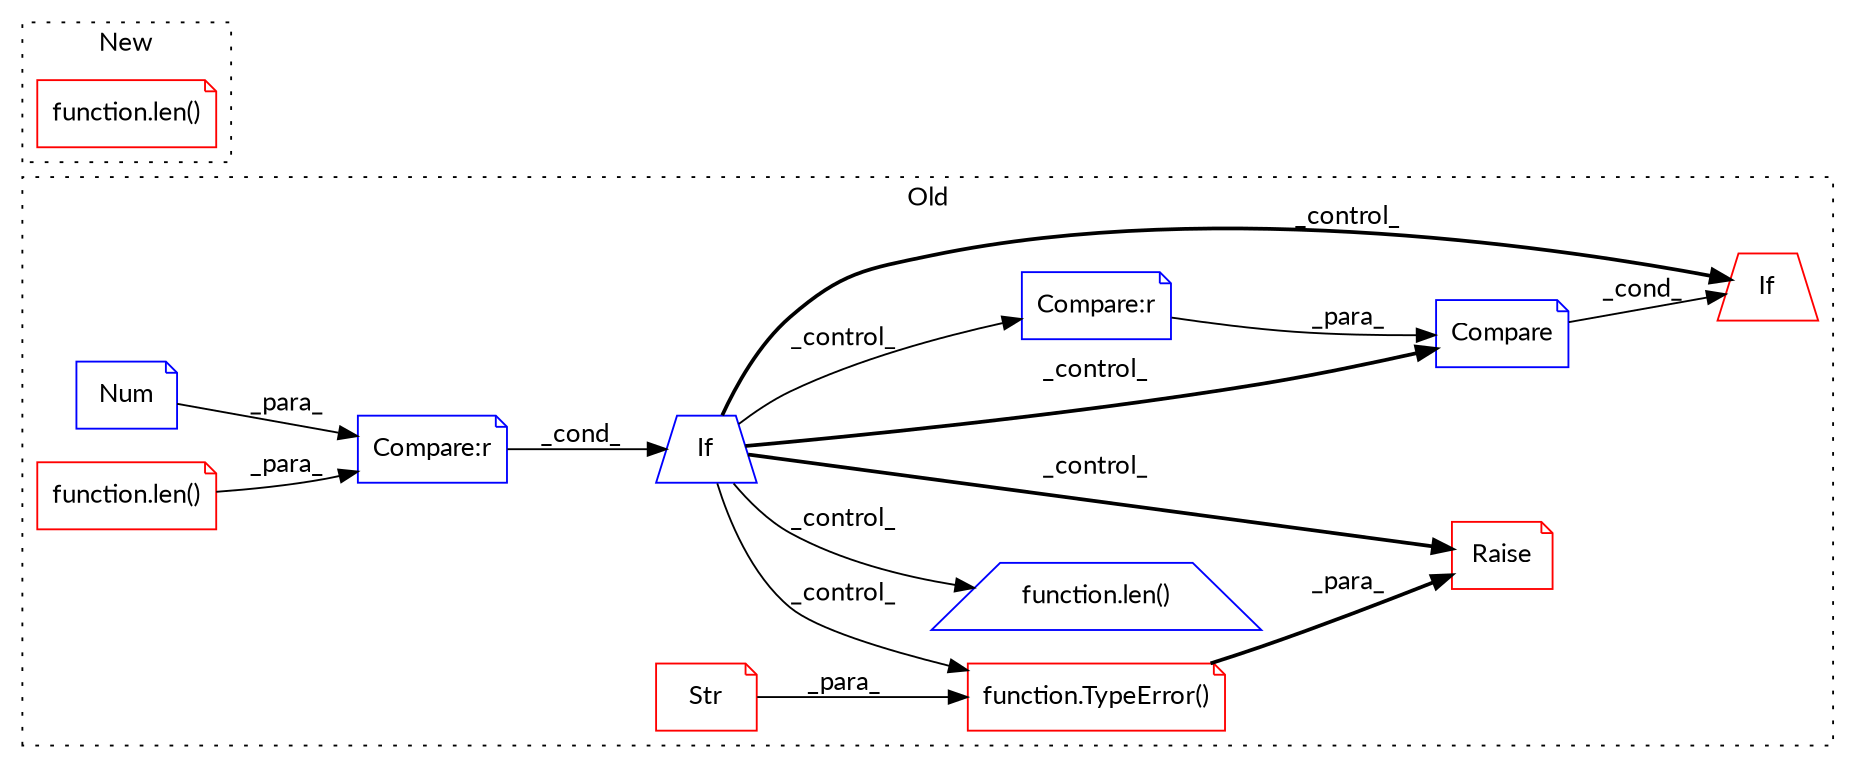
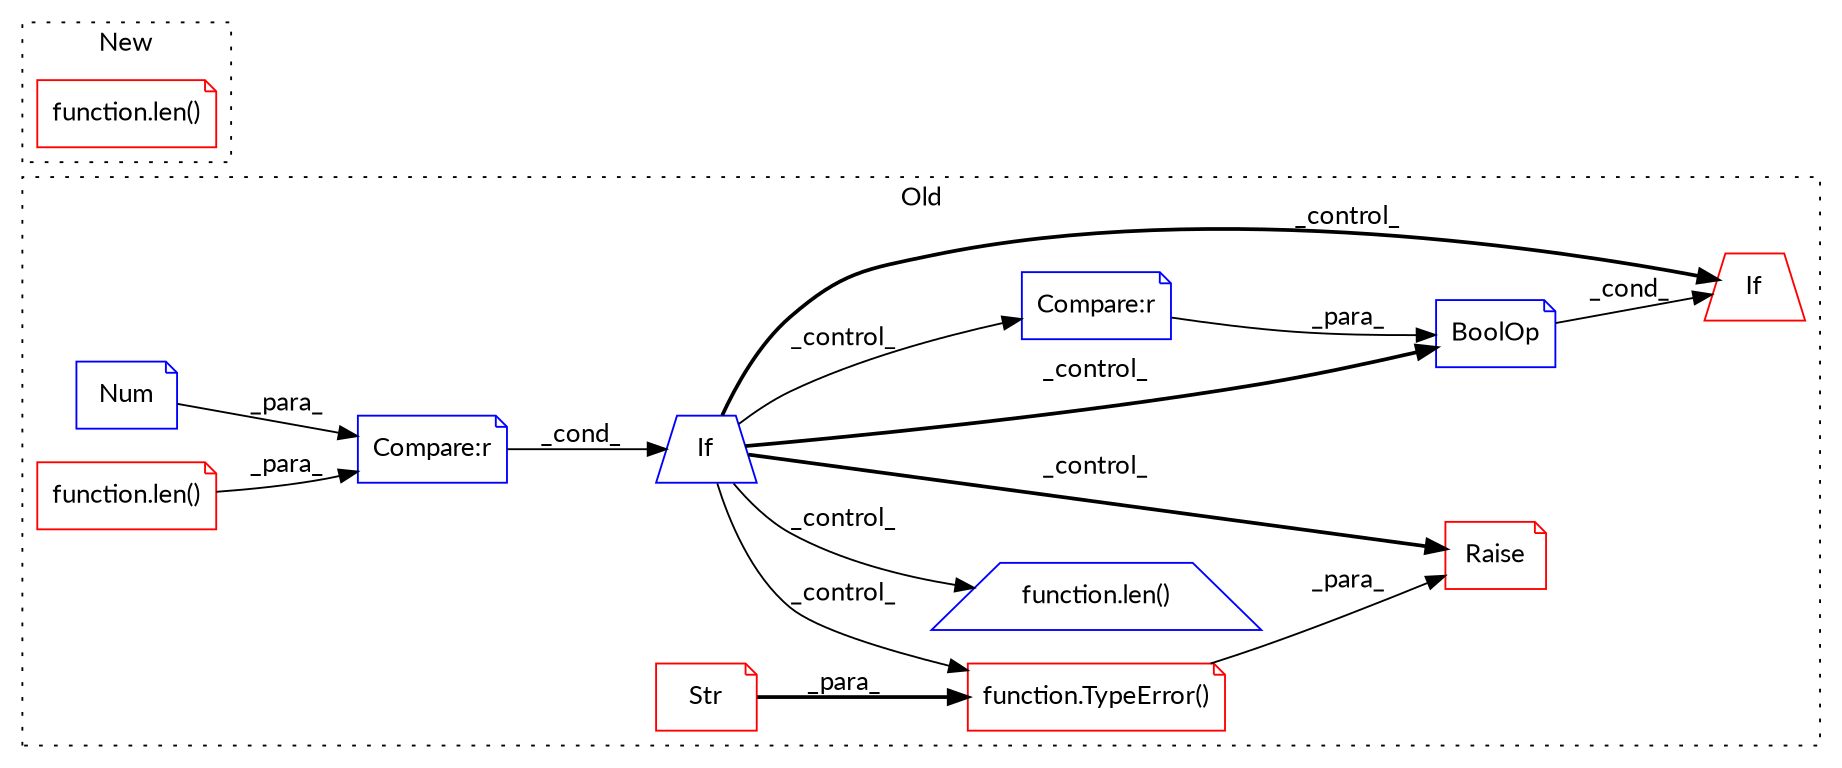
node "Compare": label "Compare" -> "BoolOp"
edge "function.TypeError()" -> "Raise": style bold -> solid
edge "Str" -> "function.TypeError()": style solid -> bold
